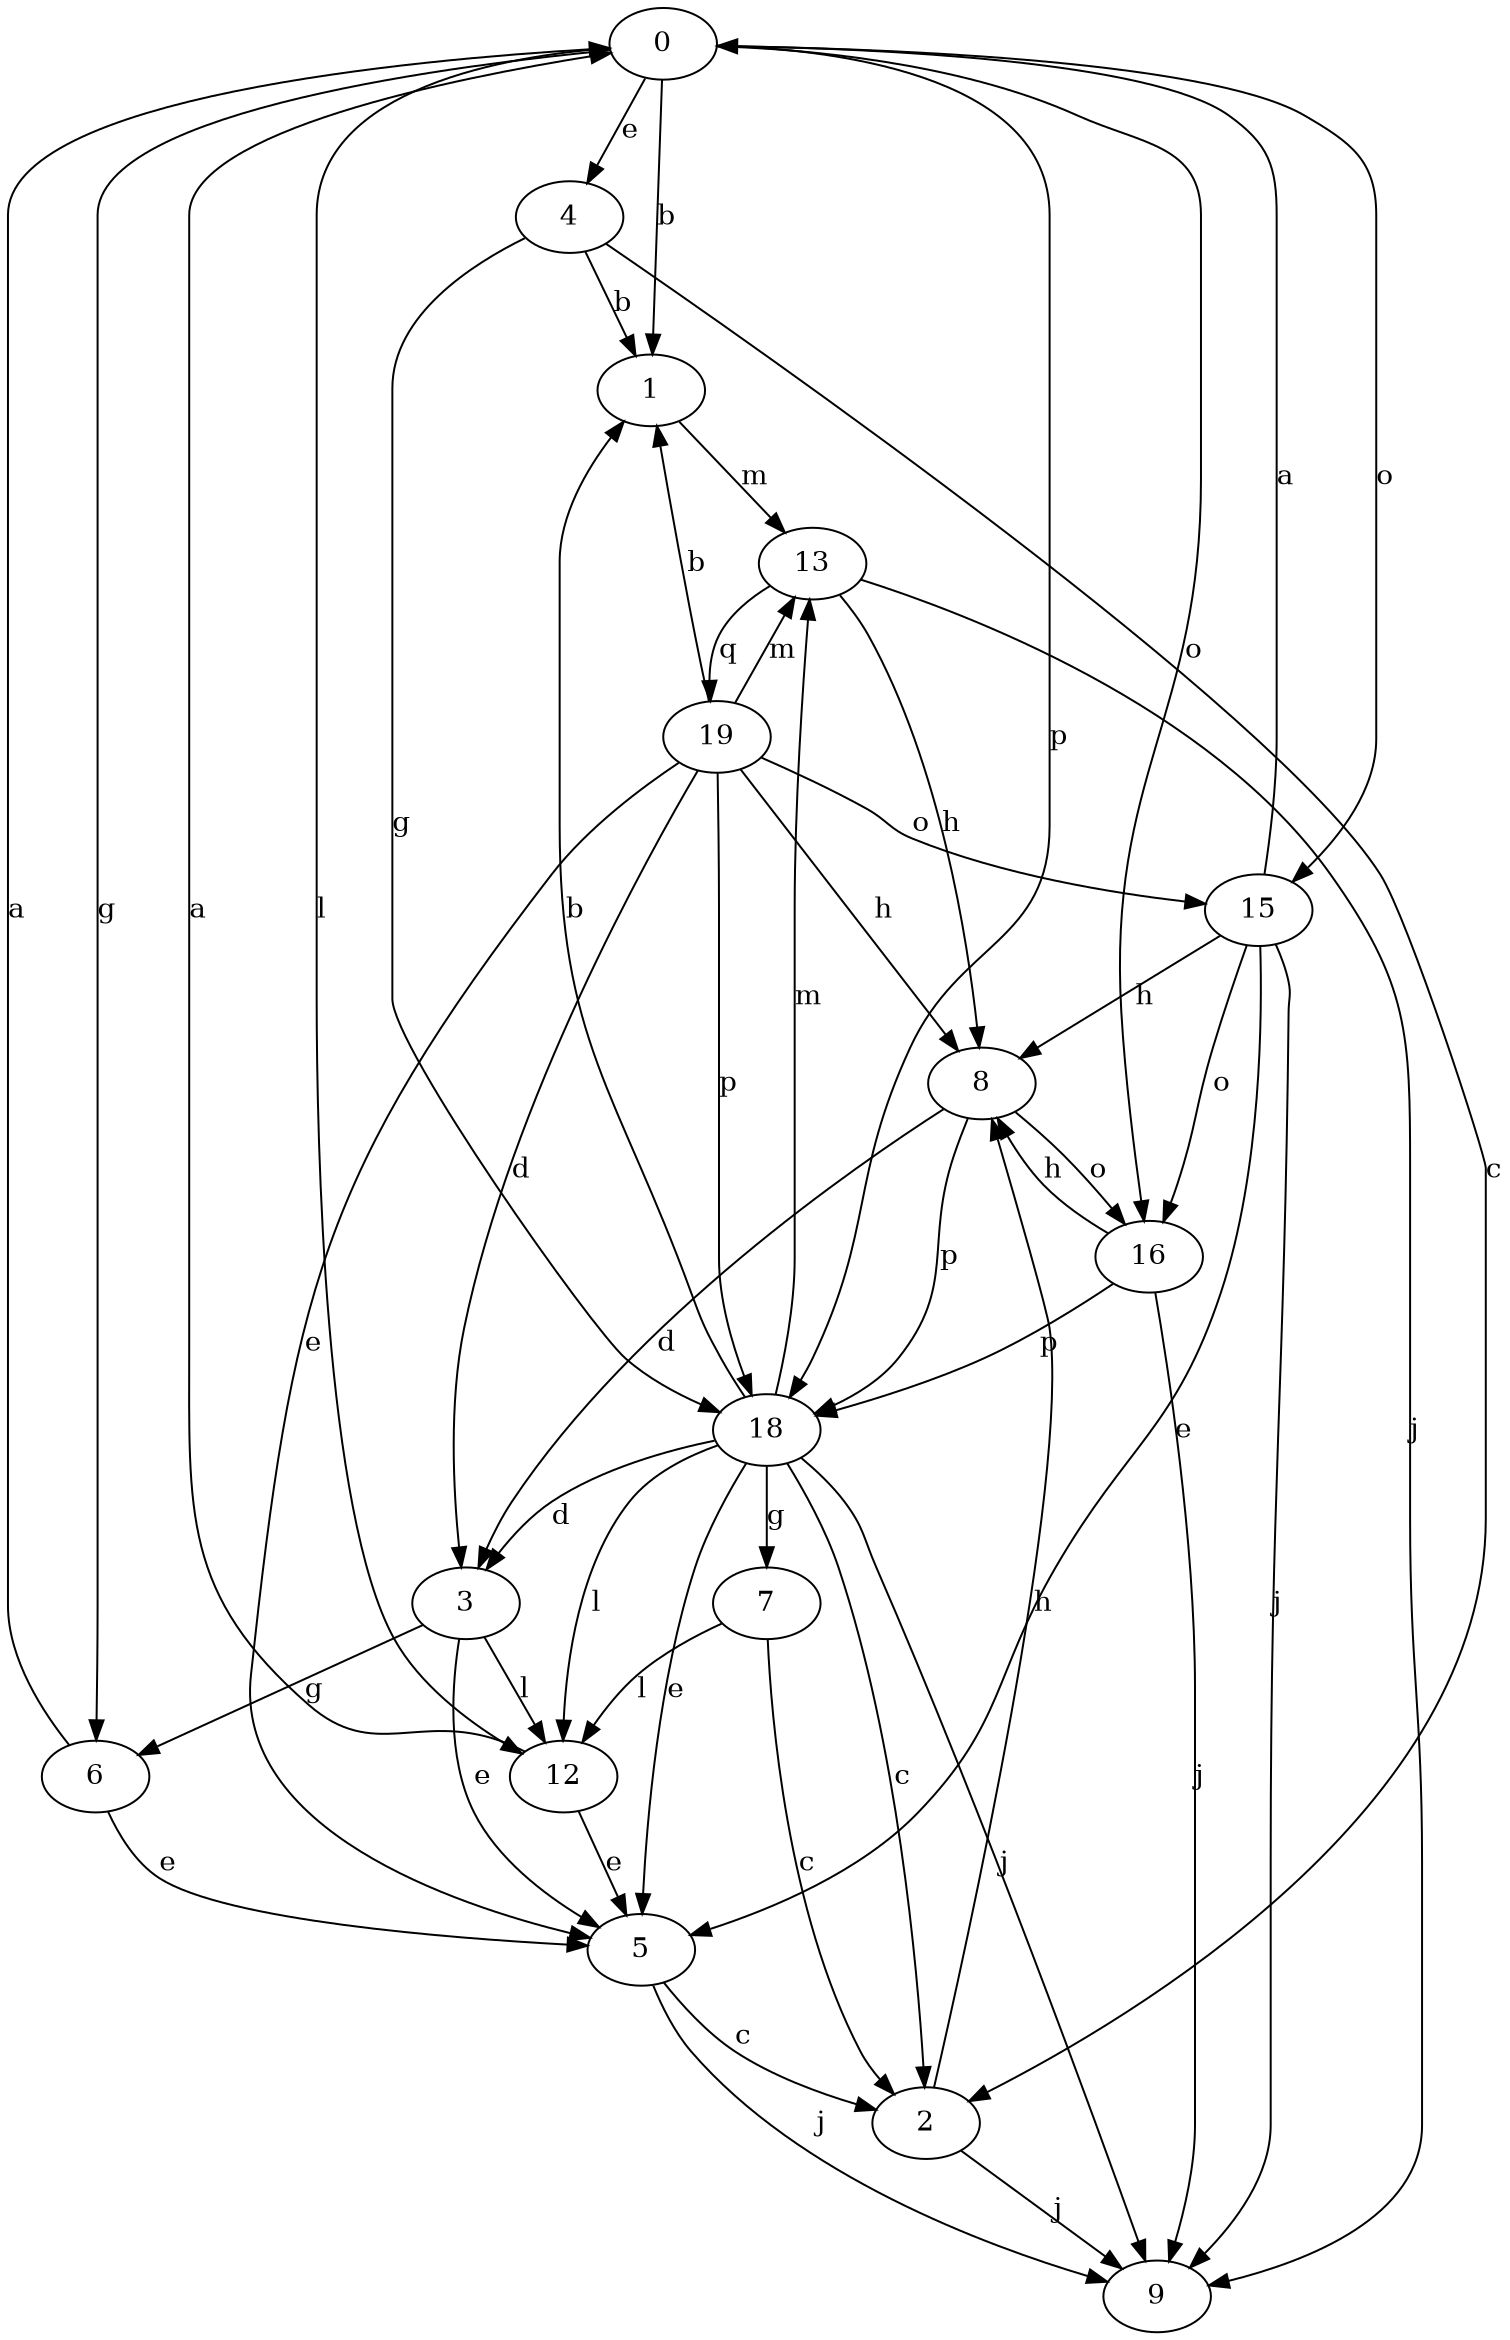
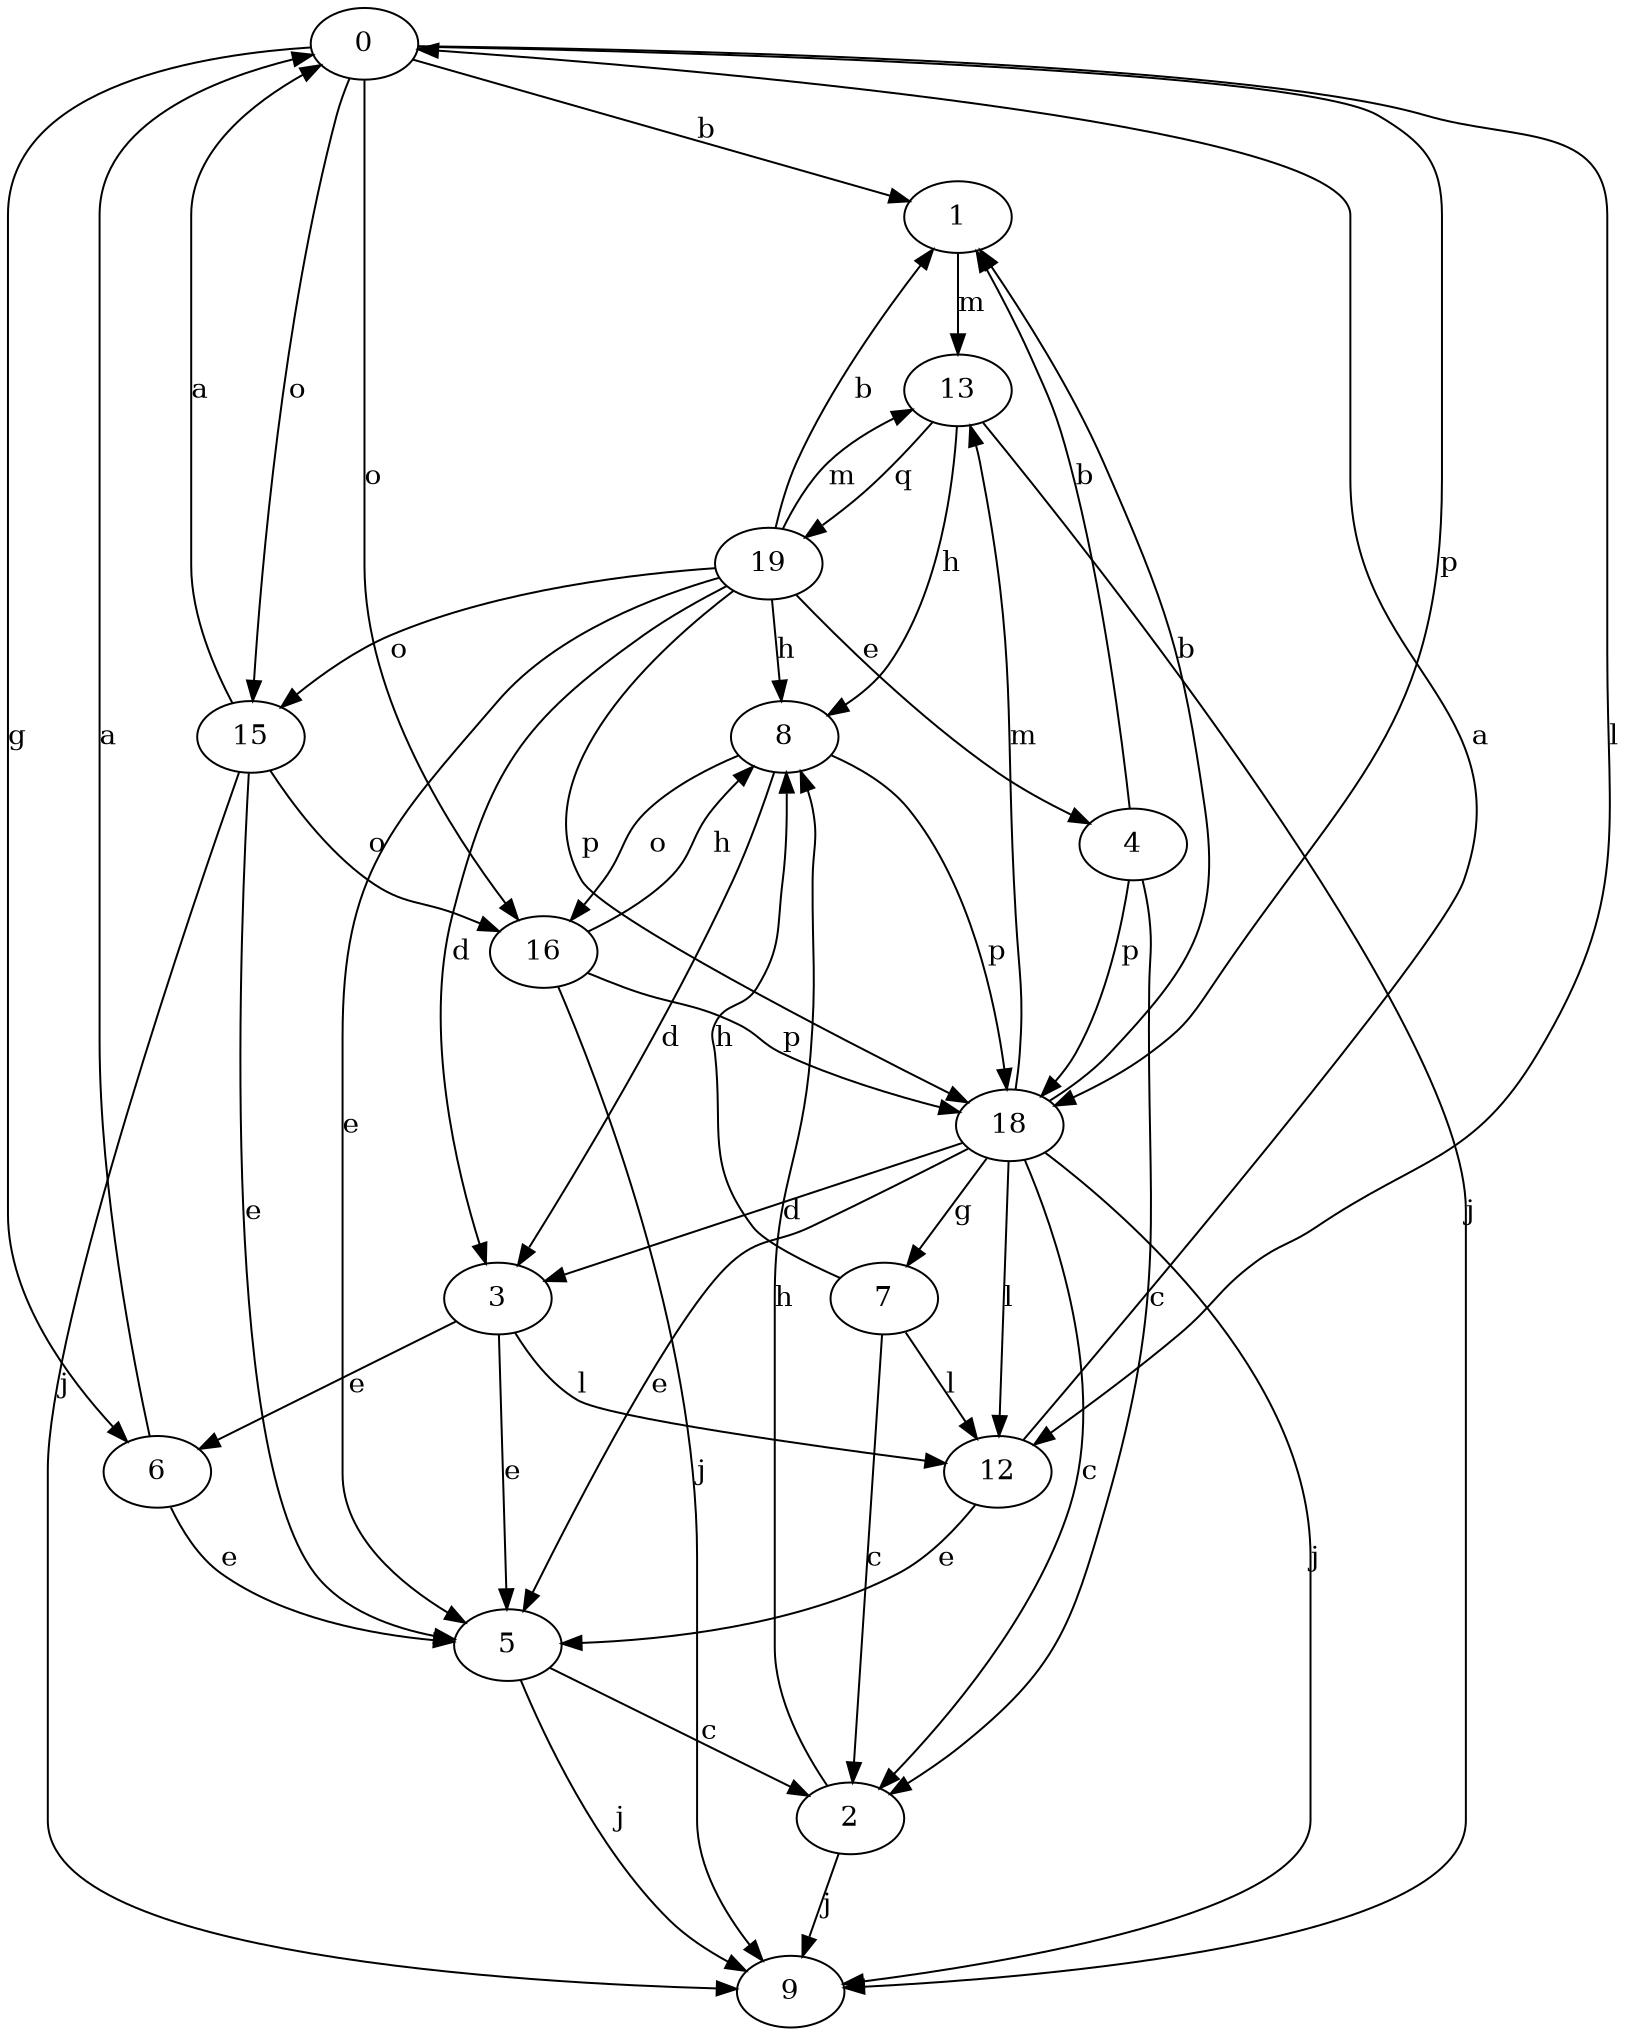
edge "0" -> "4": now "19" -> "4"
edge "4" -> "18": label "g" -> "p"
edge "15" -> "8": now "7" -> "8"
edge "3" -> "6": label "g" -> "e"
